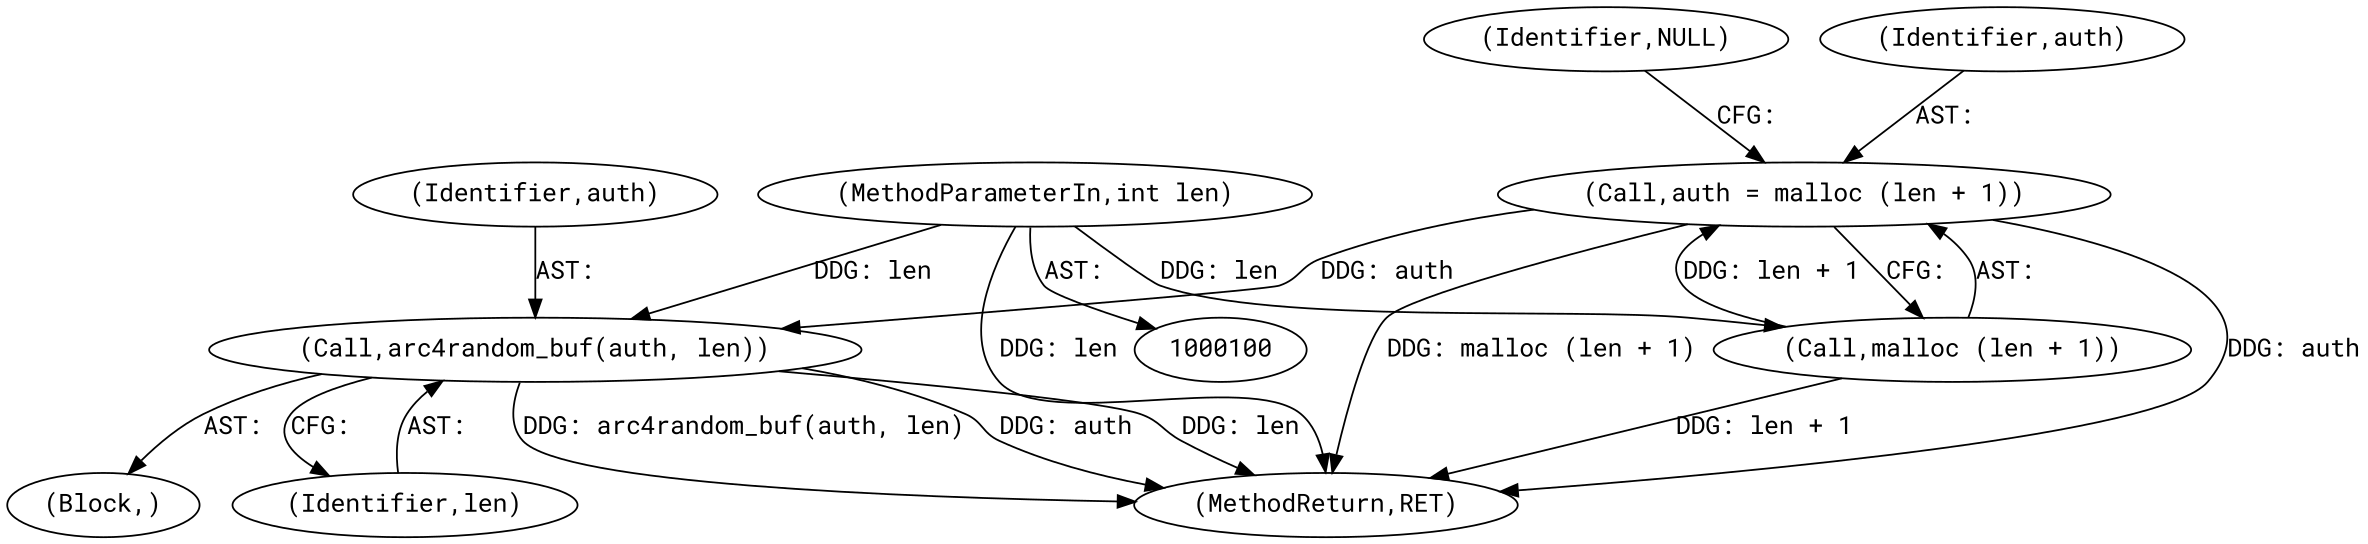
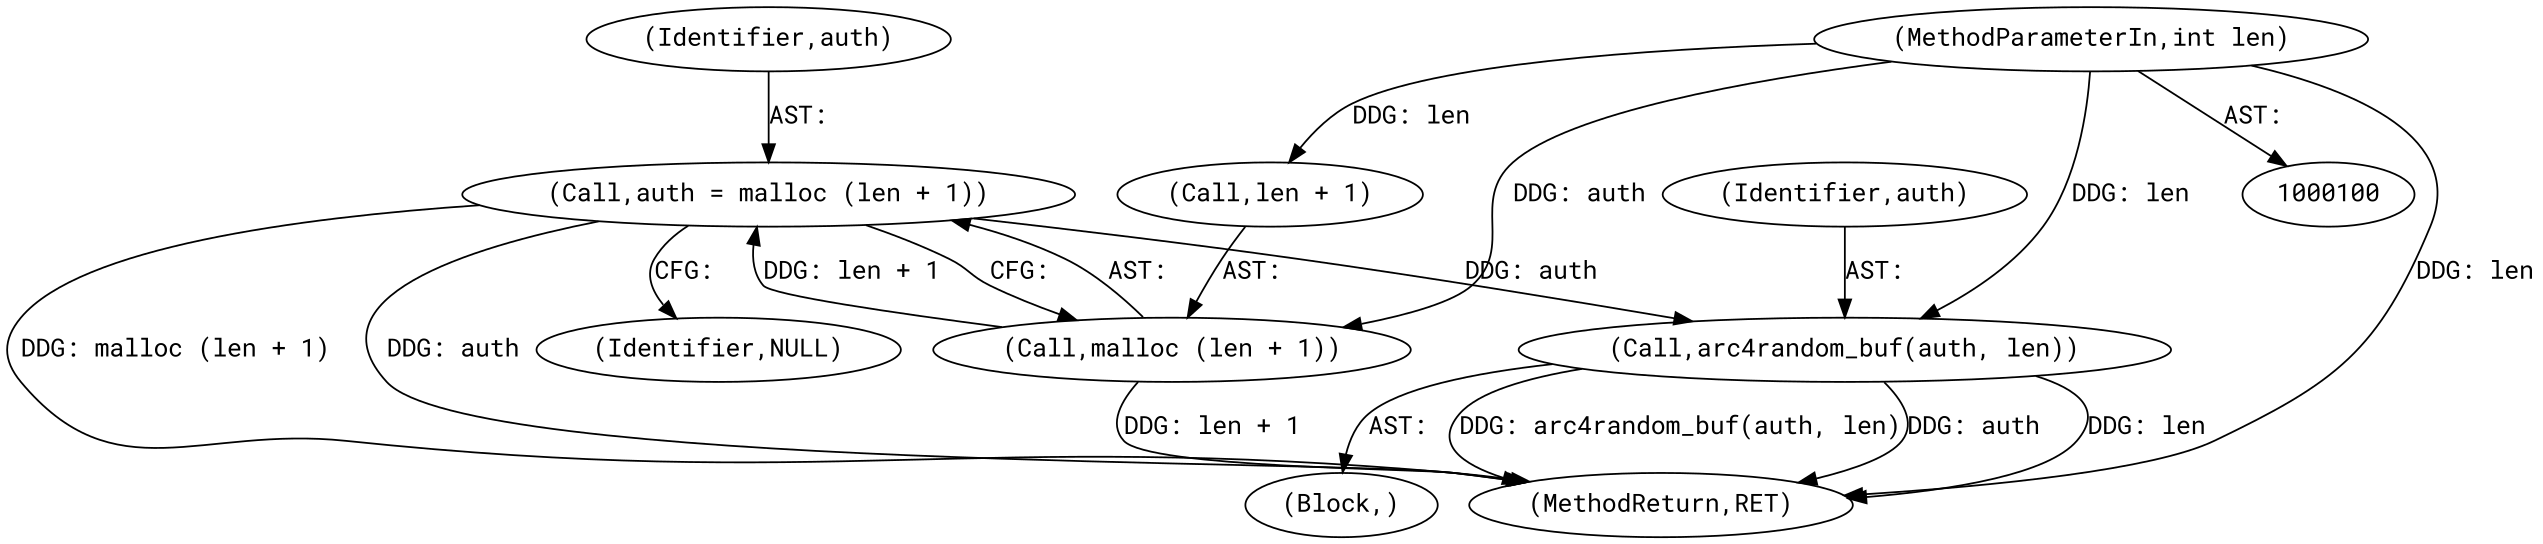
edge "(Identifier,NULL)" -> "(Call,auth = malloc (len + 1))": reversed
node "(Call,len + 1)": added
edge "(MethodParameterIn,int len)" -> "(Call,malloc (len + 1))": label "DDG: len" -> "DDG: auth"
node "(Identifier,len)": removed
